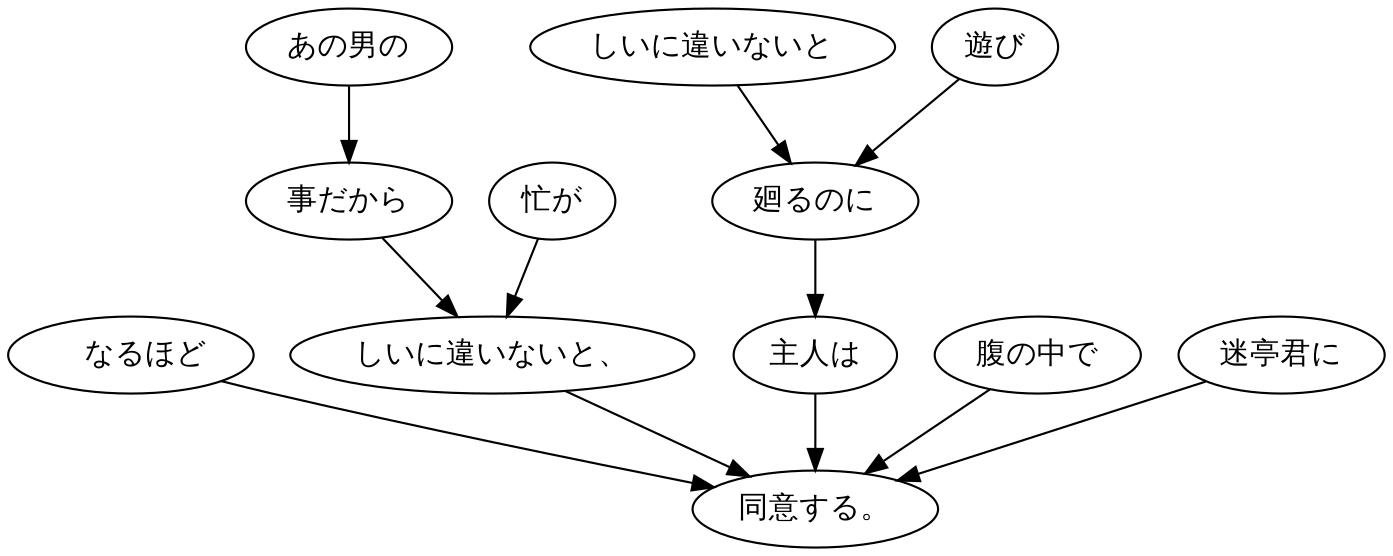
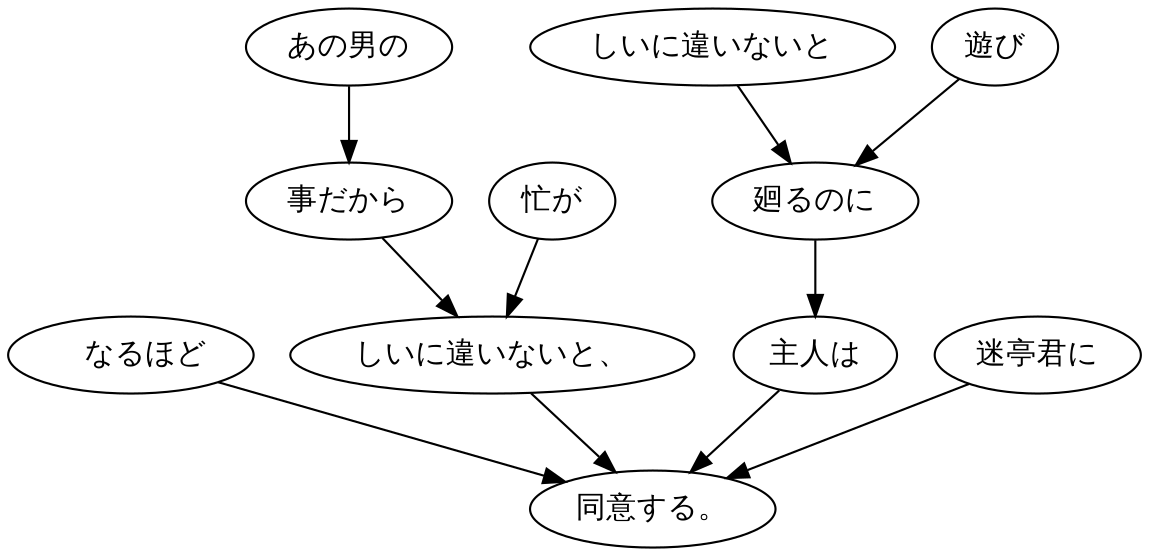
node "腹の中で": removed
